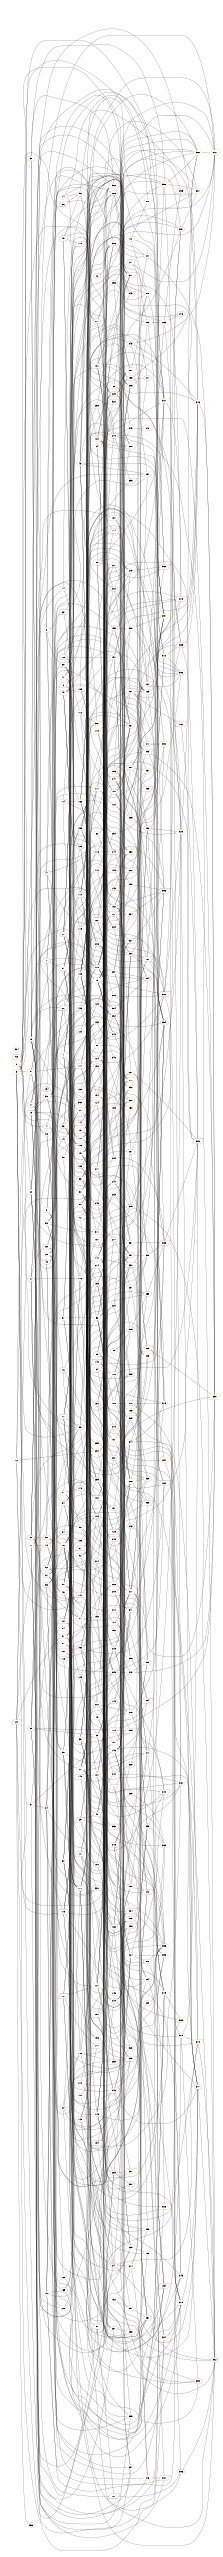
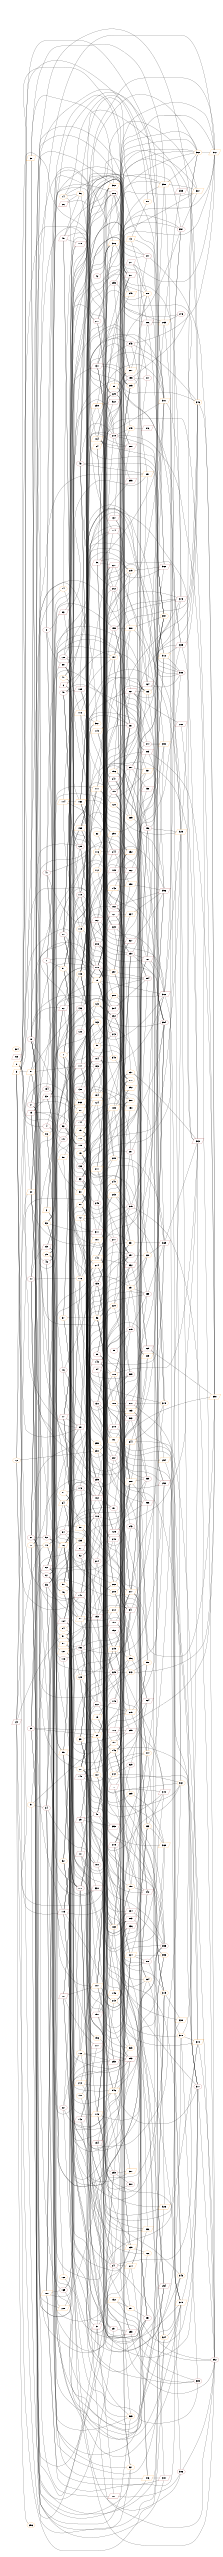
edge "137" -- "2": now "183" -- "2"
node "328": removed
